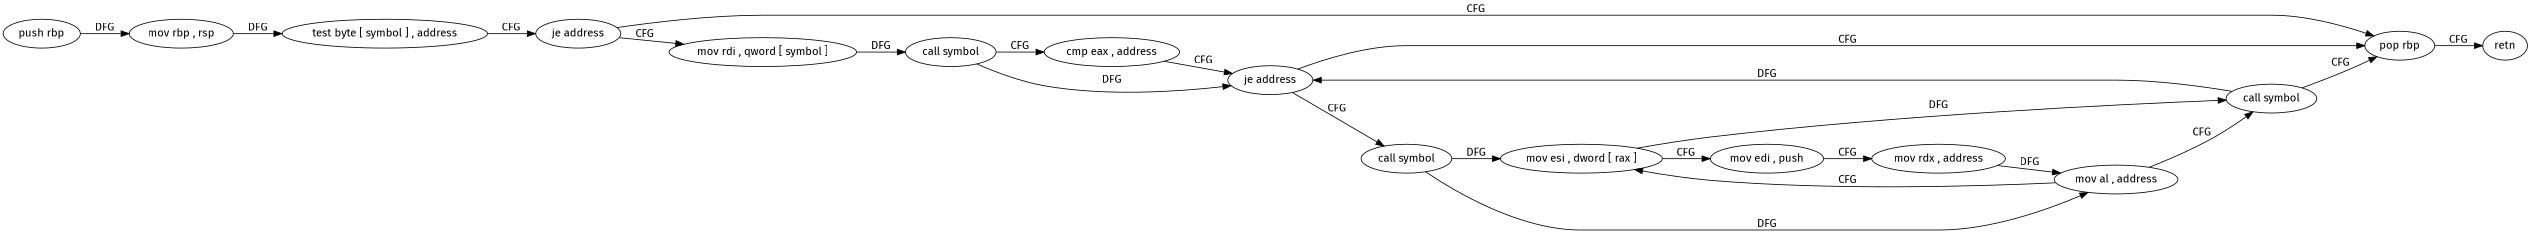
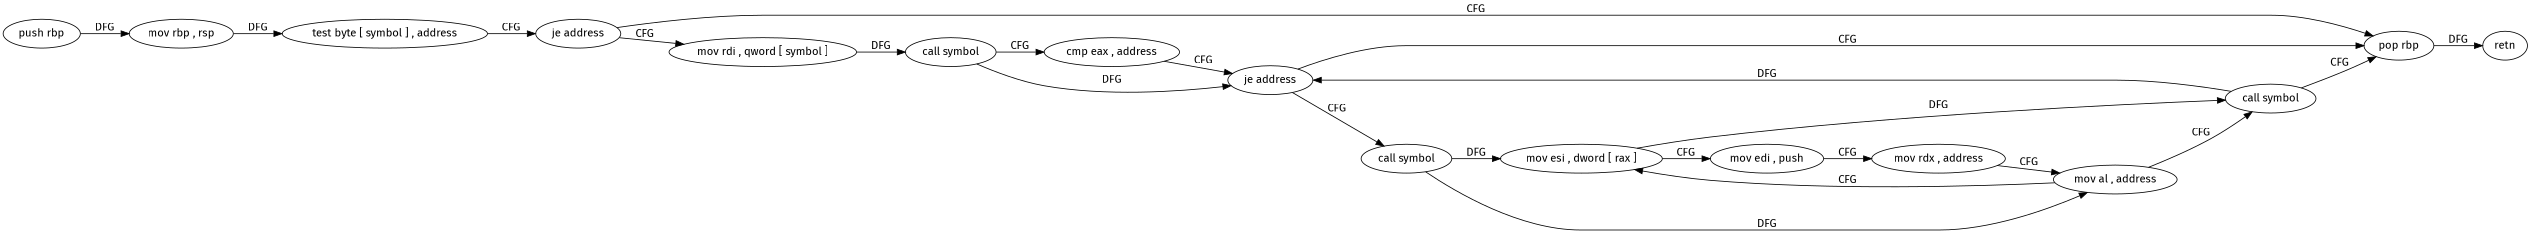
edge "pop rbp" -> "retn": label "CFG" -> "DFG"
edge "mov rdx , address" -> "mov al , address": label "DFG" -> "CFG"
